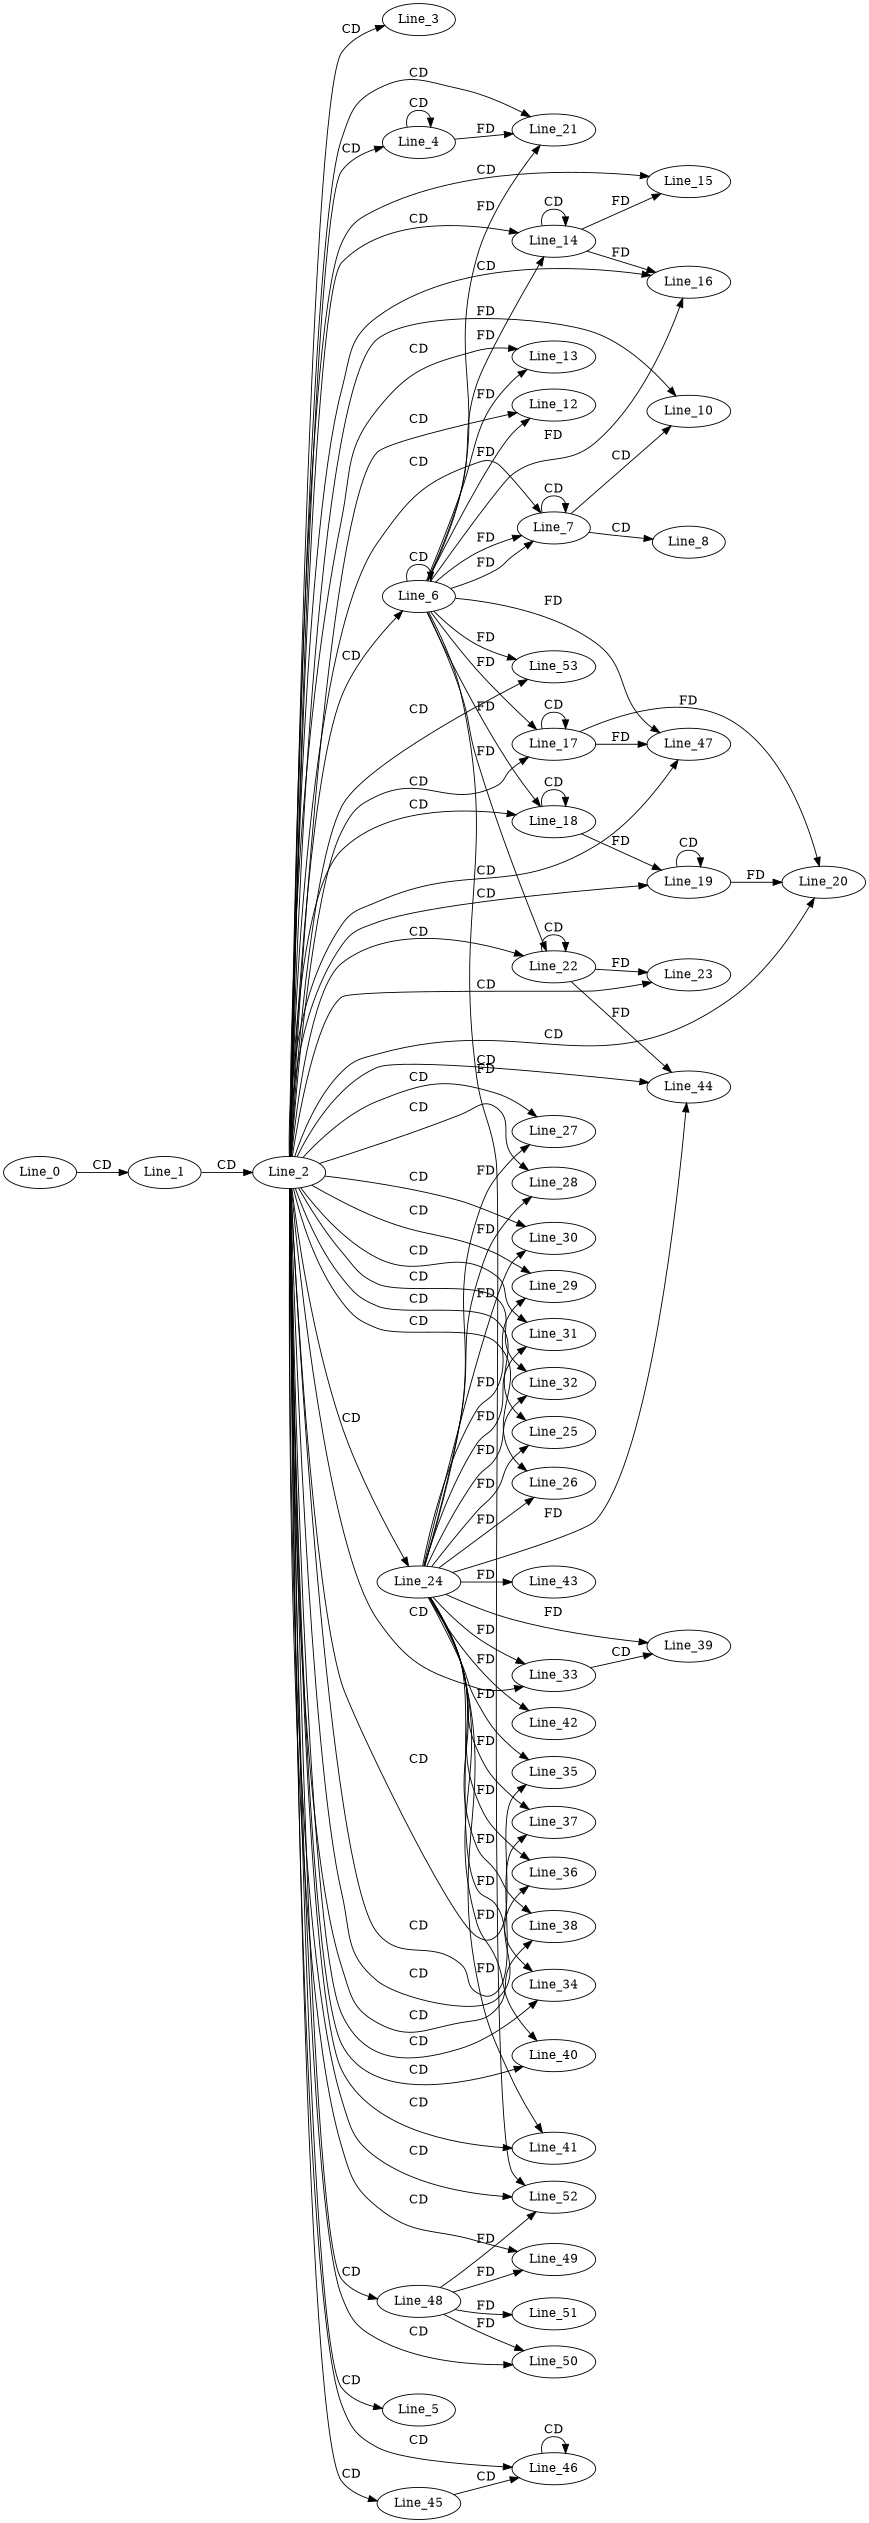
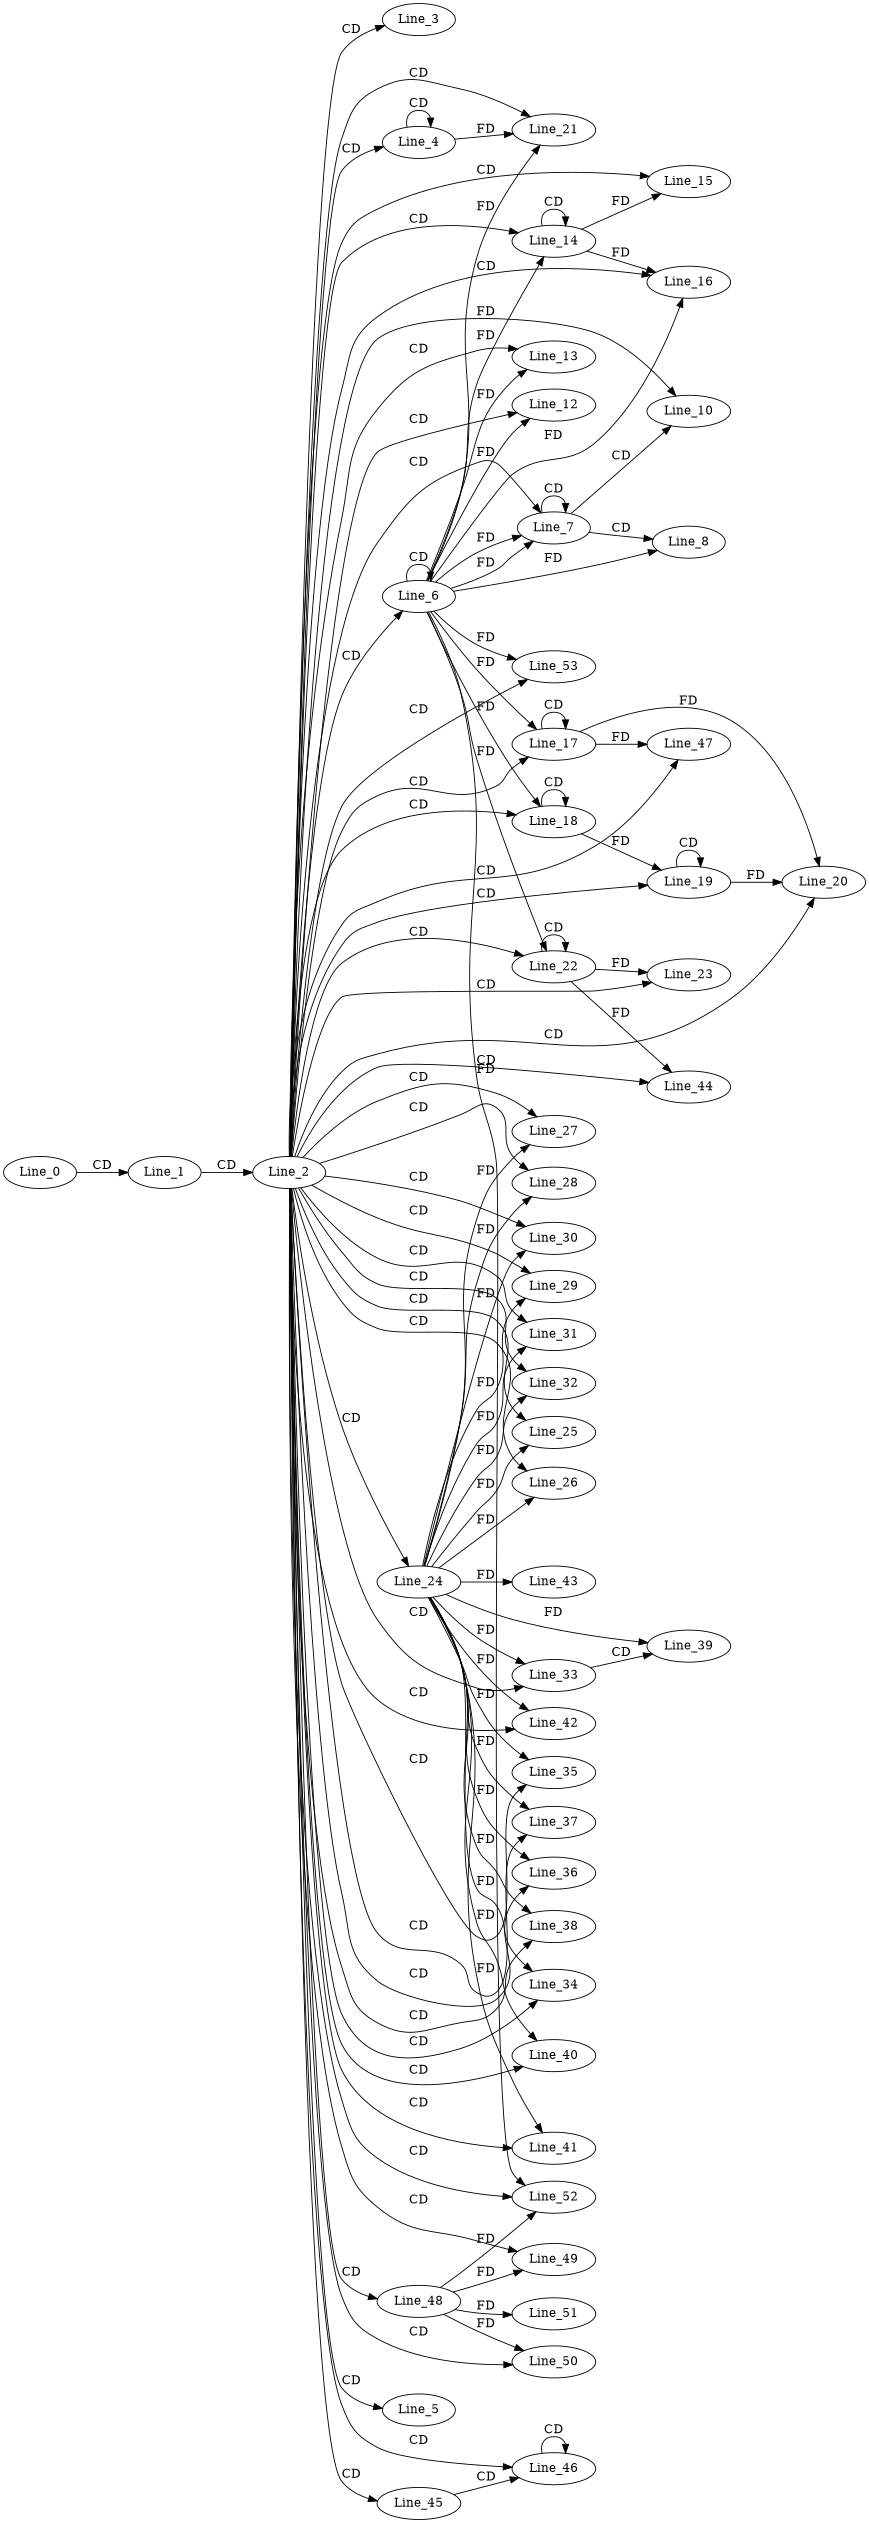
edge "Line_6" -> "Line_47": now "Line_6" -> "Line_8"
edge "Line_24" -> "Line_44": removed, label "FD"
edge "Line_2" -> "Line_42": added, label "CD"
